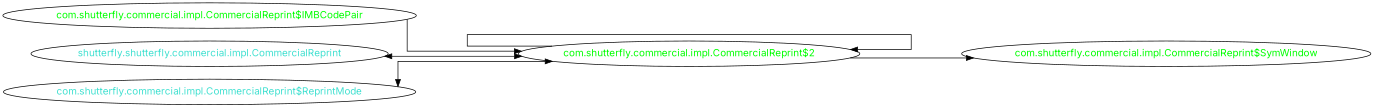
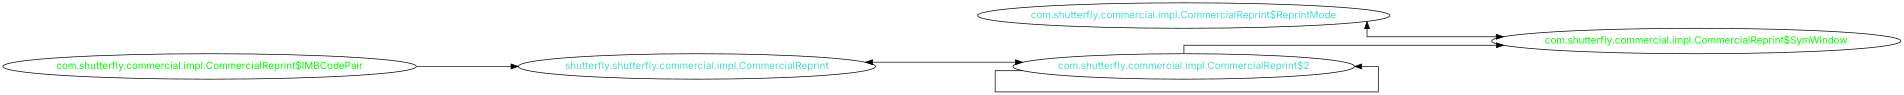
edge "com.shutterfly.commercial.impl.CommercialReprint$IMBCodePair" -> "com.shutterfly.commercial.impl.CommercialReprint$2": now "com.shutterfly.commercial.impl.CommercialReprint$IMBCodePair" -> "shutterfly.shutterfly.commercial.impl.CommercialReprint"
node "com.shutterfly.commercial.impl.CommercialReprint$2": fontcolor green -> turquoise
edge "com.shutterfly.commercial.impl.CommercialReprint$2" -- "com.shutterfly.commercial.impl.CommercialReprint$ReprintMode": now "com.shutterfly.commercial.impl.CommercialReprint$SymWindow" -- "com.shutterfly.commercial.impl.CommercialReprint$ReprintMode"
